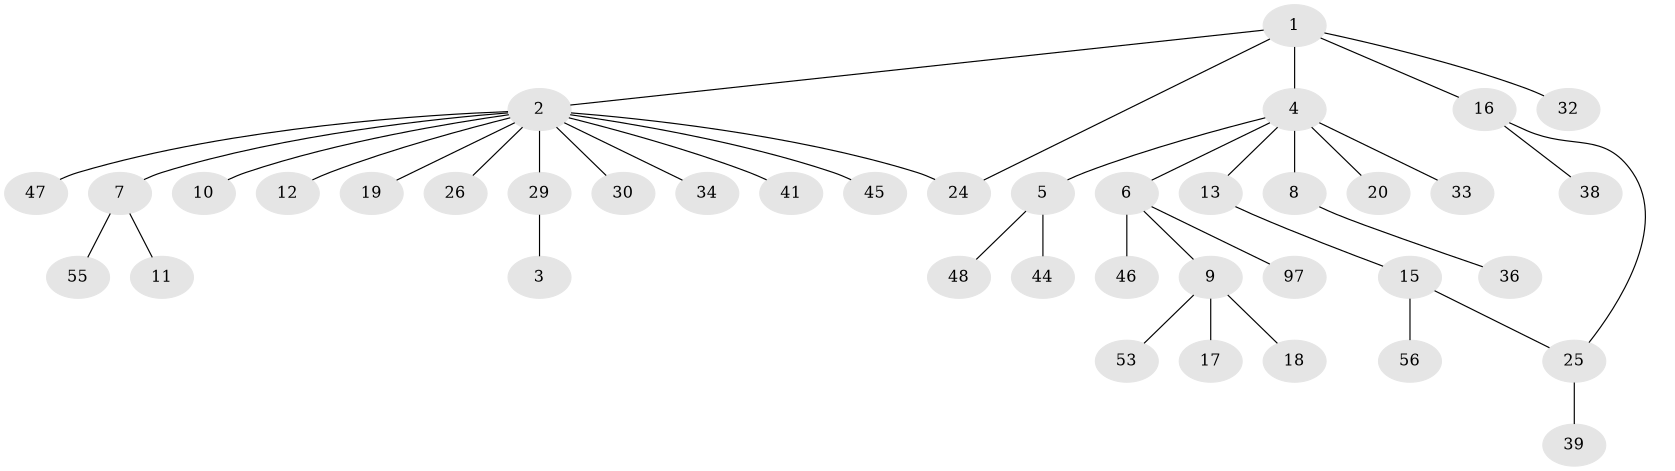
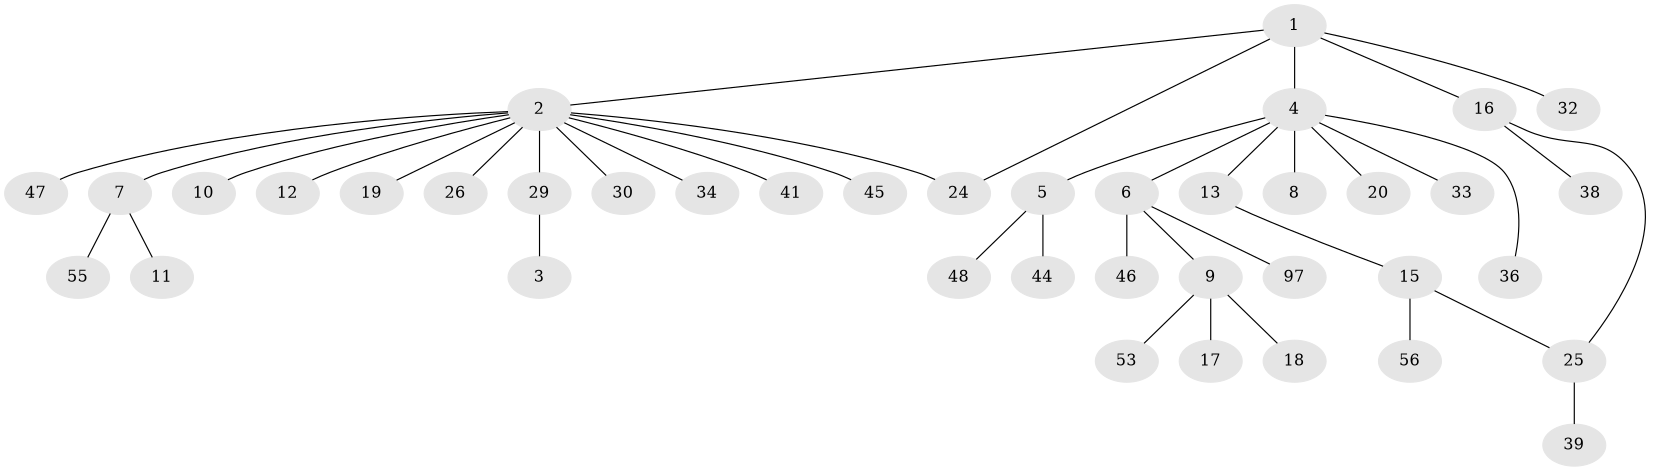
edge "8" -- "36": now "4" -- "36"
